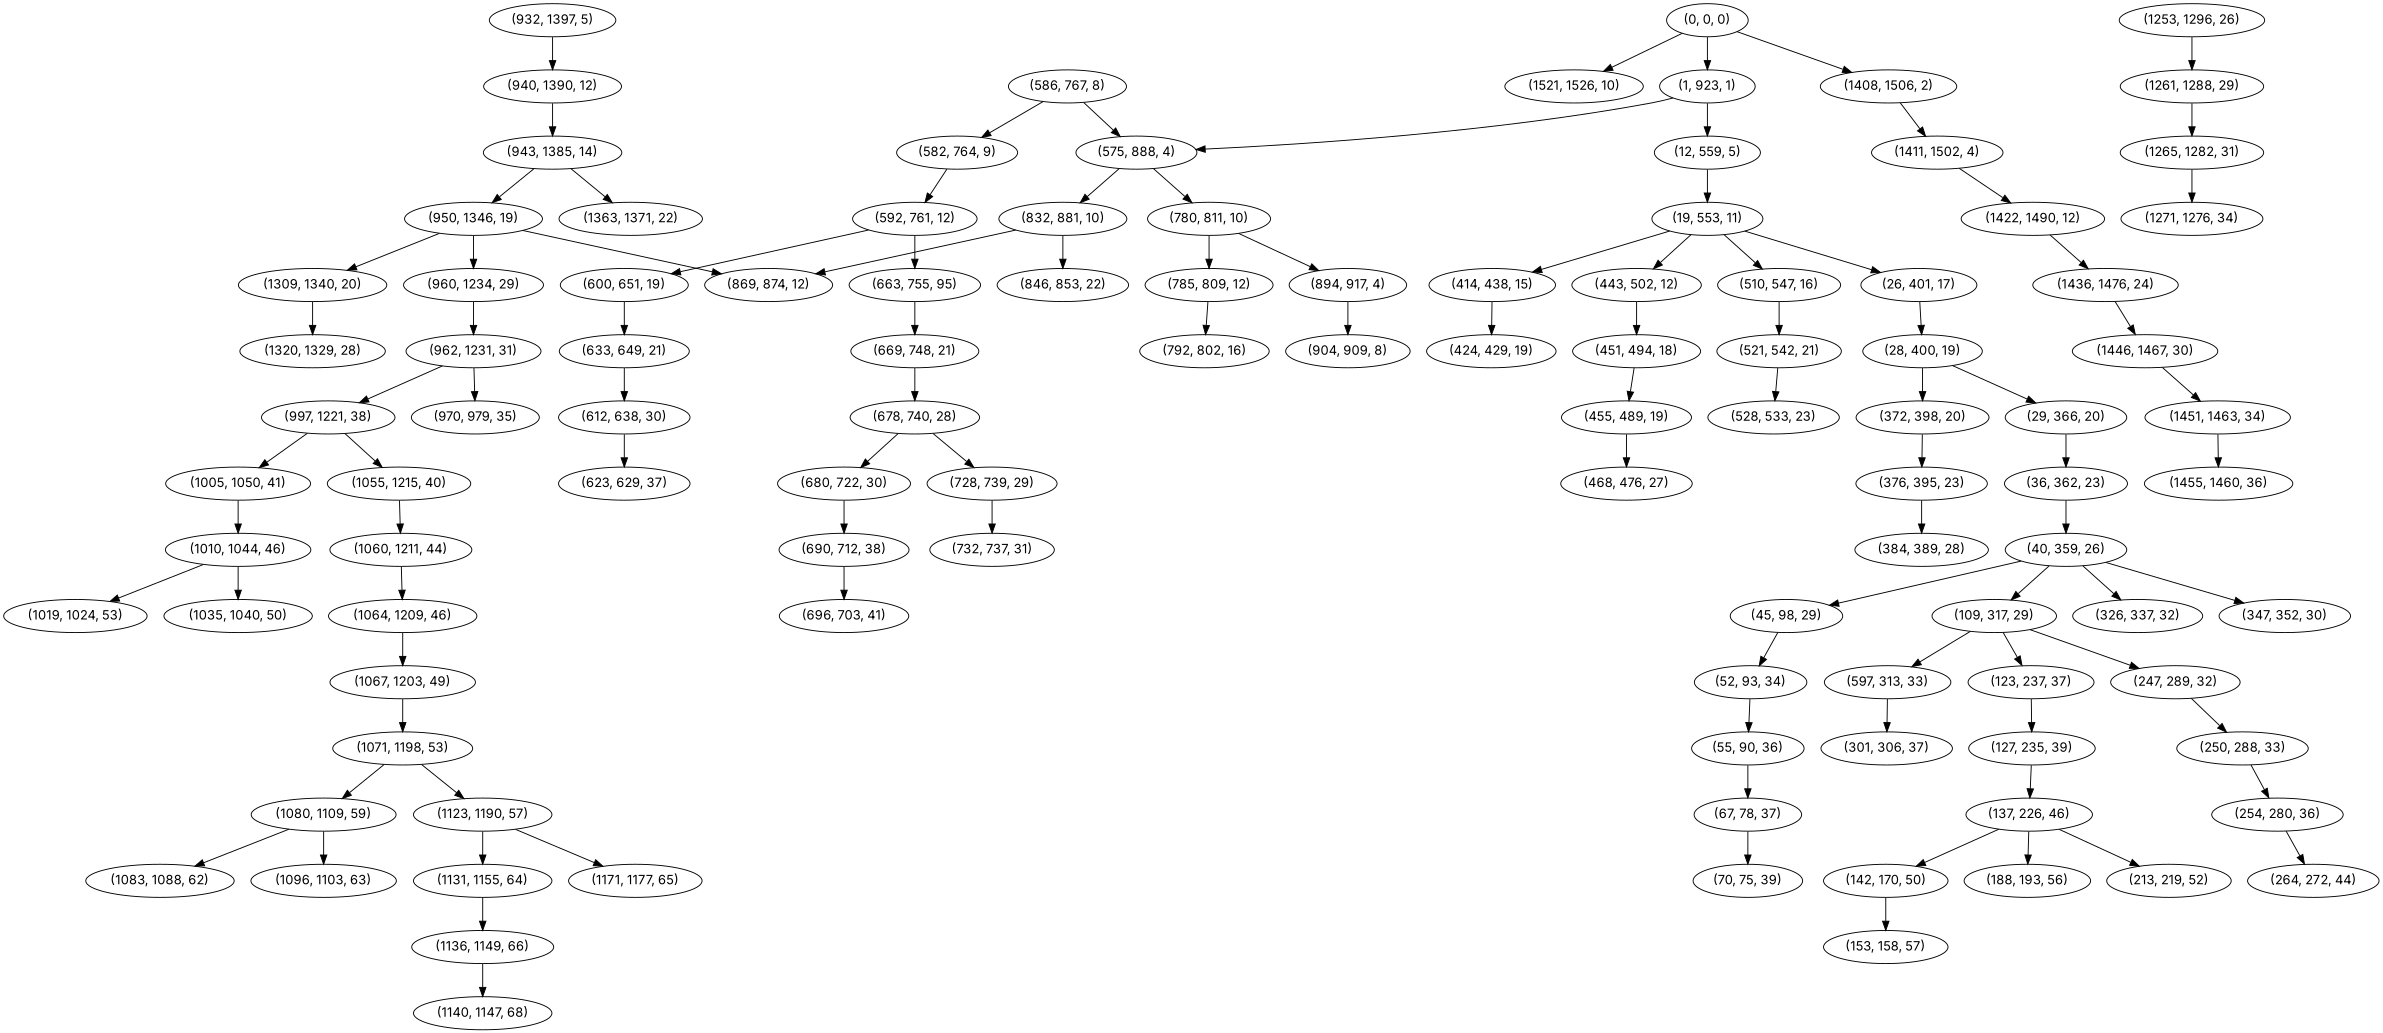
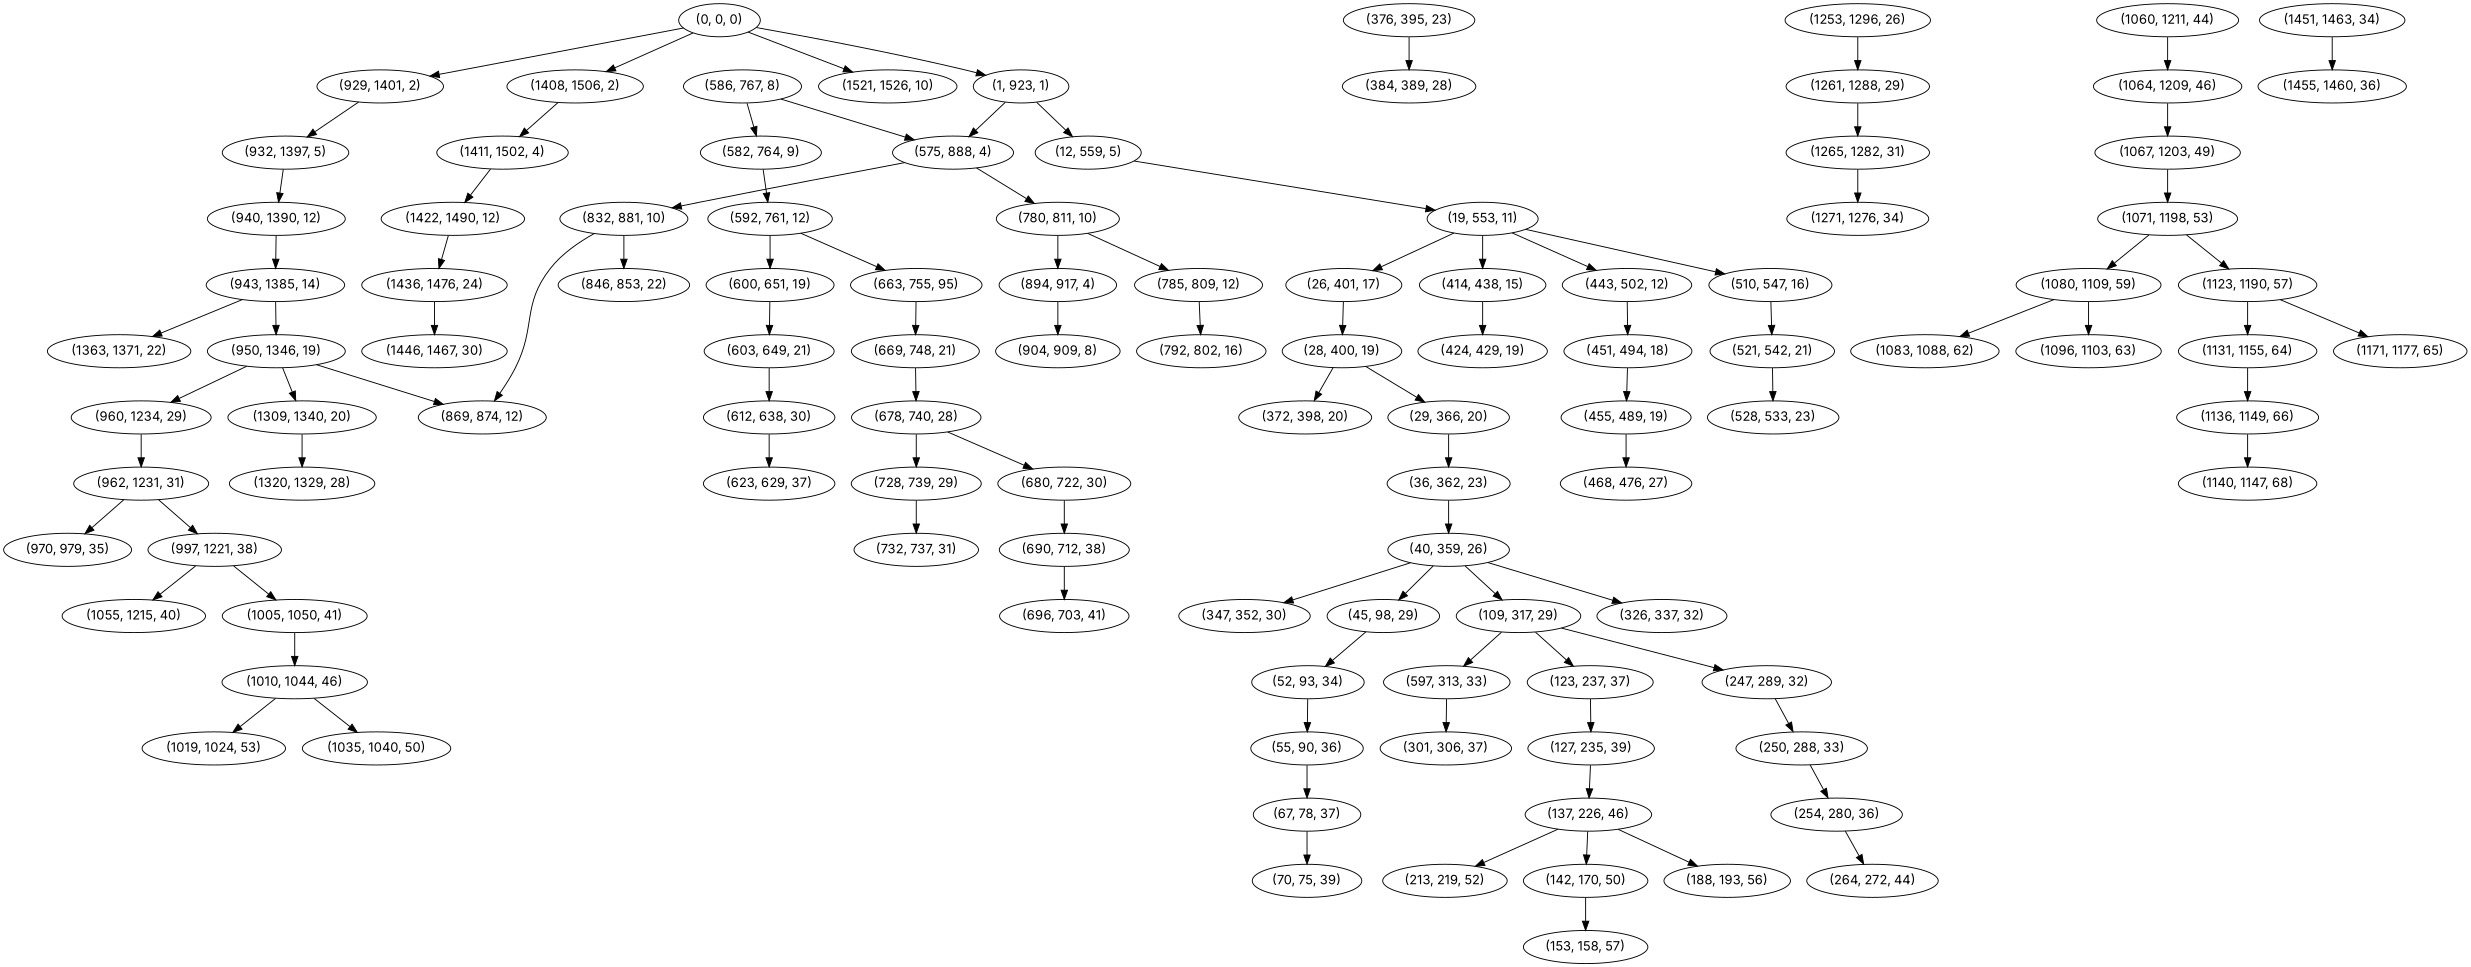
node "(929, 1401, 2)": added
node "(633, 649, 21)": label "(633, 649, 21)" -> "(603, 649, 21)"
edge "(1446, 1467, 30)" -> "(1451, 1463, 34)": removed
edge "(372, 398, 20)" -> "(376, 395, 23)": removed
edge "(1055, 1215, 40)" -> "(1060, 1211, 44)": removed
